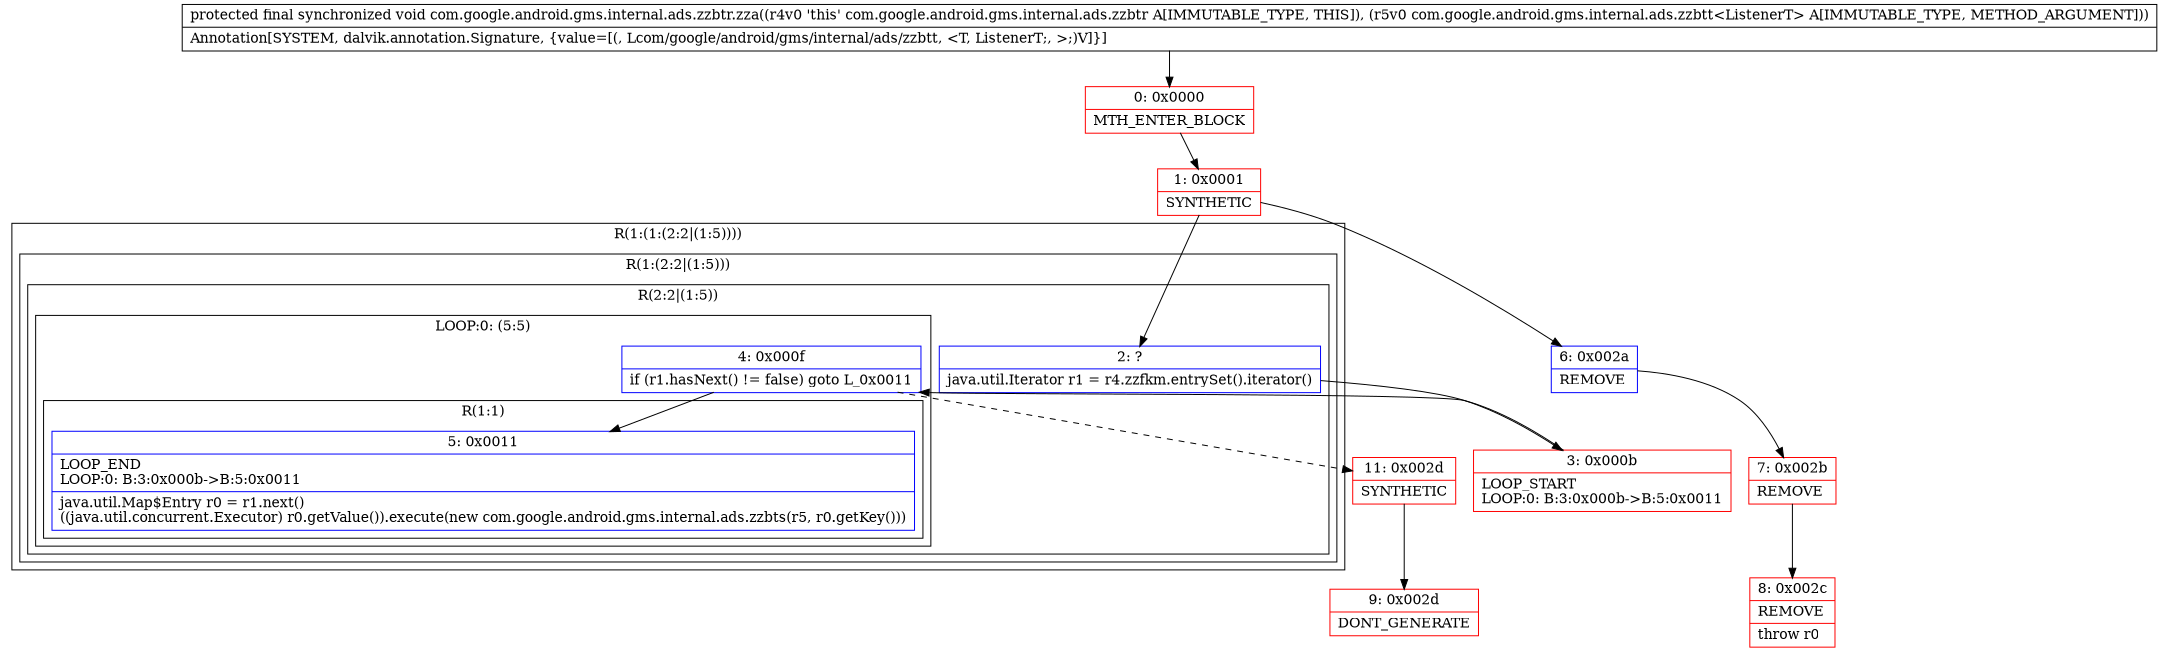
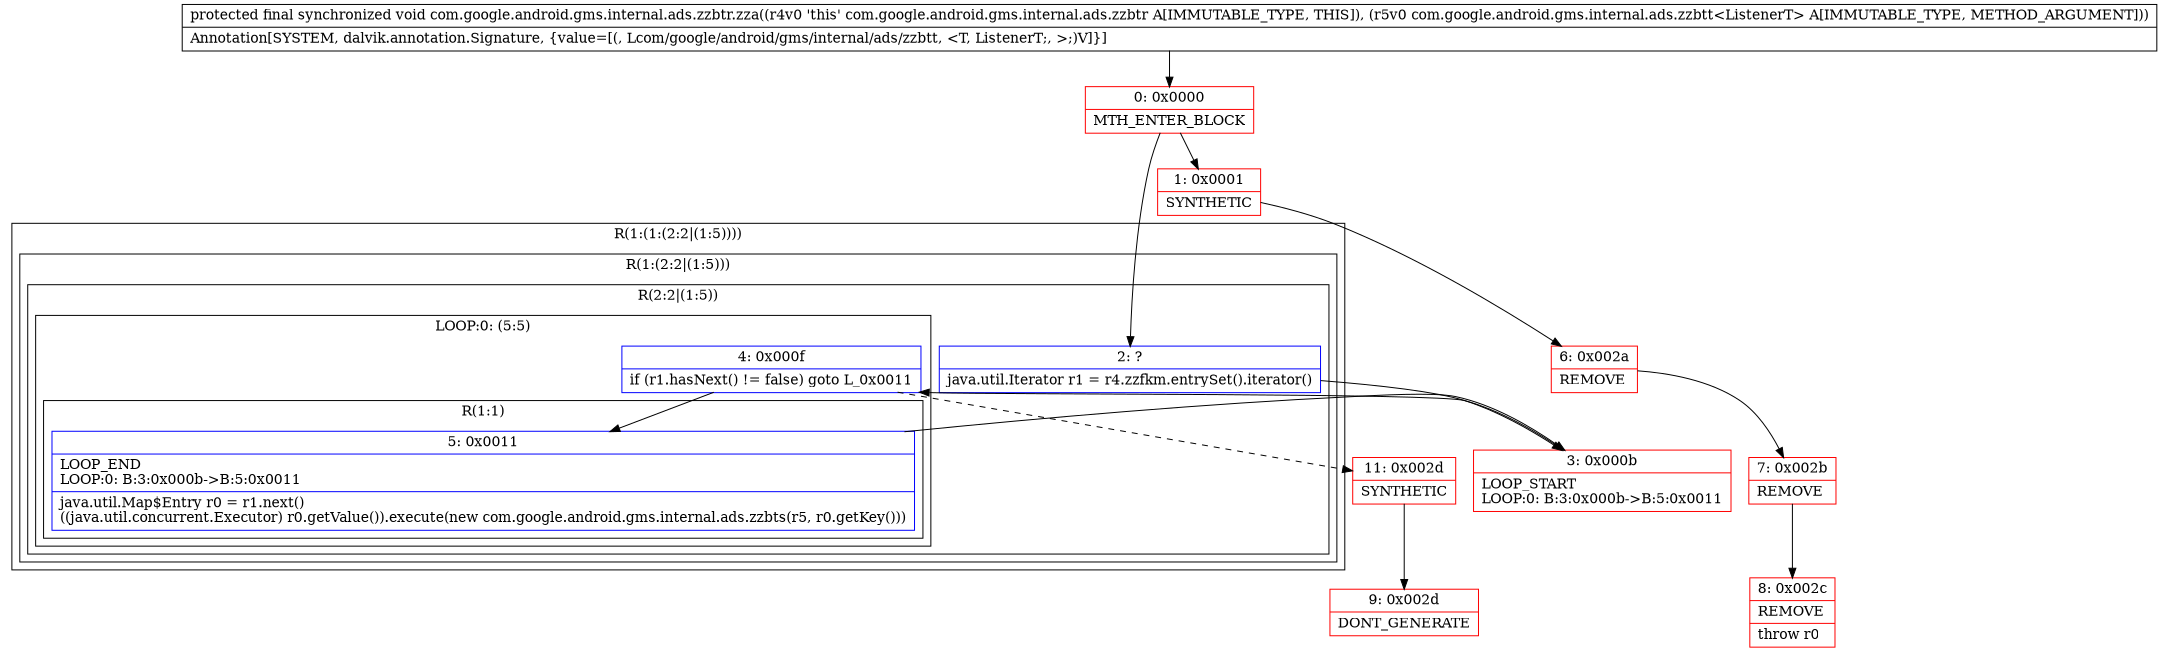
edge "1: 0x0001" -> "2: ?": now "0: 0x0000" -> "2: ?"
node "6: 0x002a": color blue -> red
edge "5: 0x0011" -> "3: 0x000b": added
